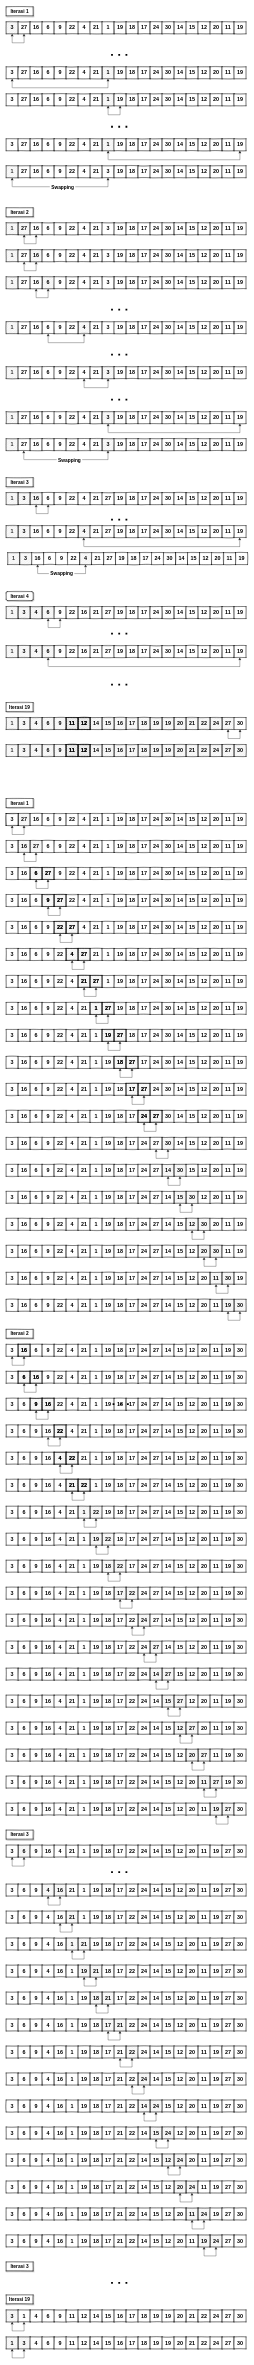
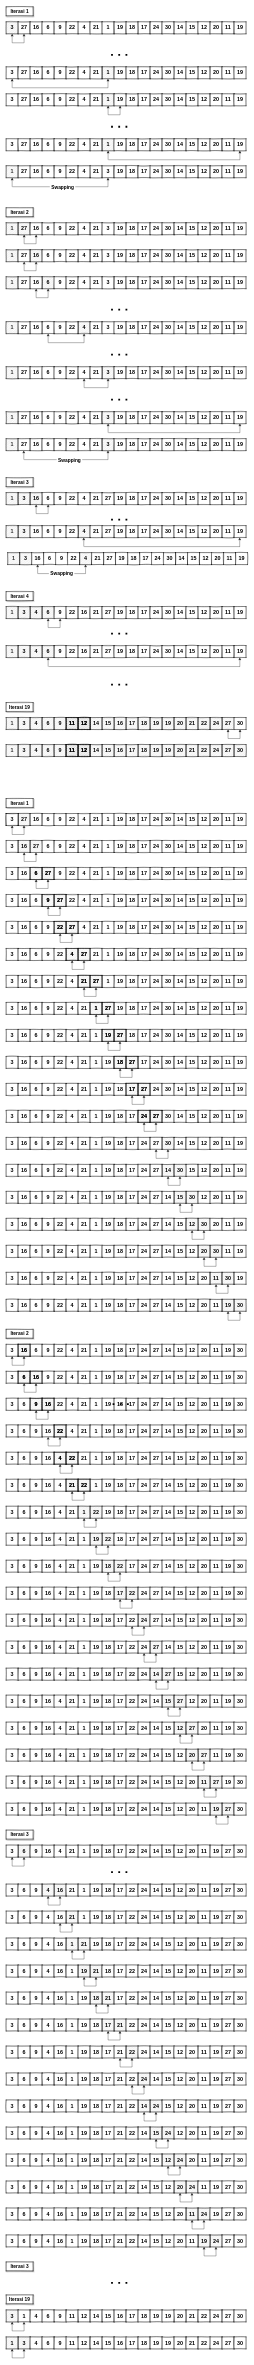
node "Iterasi 4": shape rounded rectangle -> rectangle
